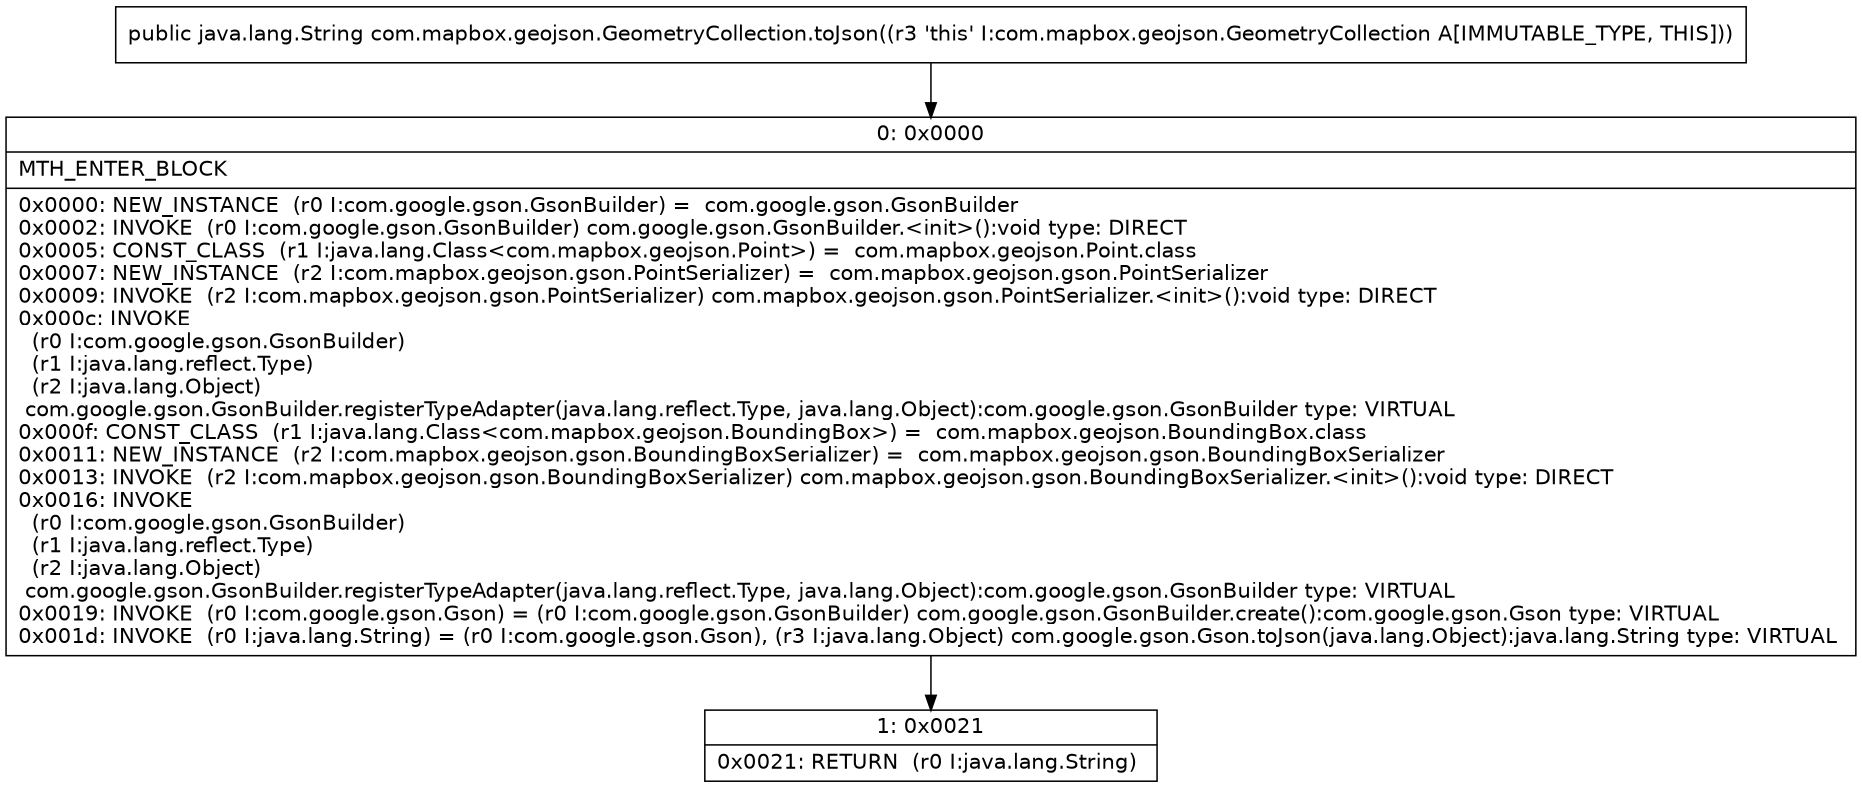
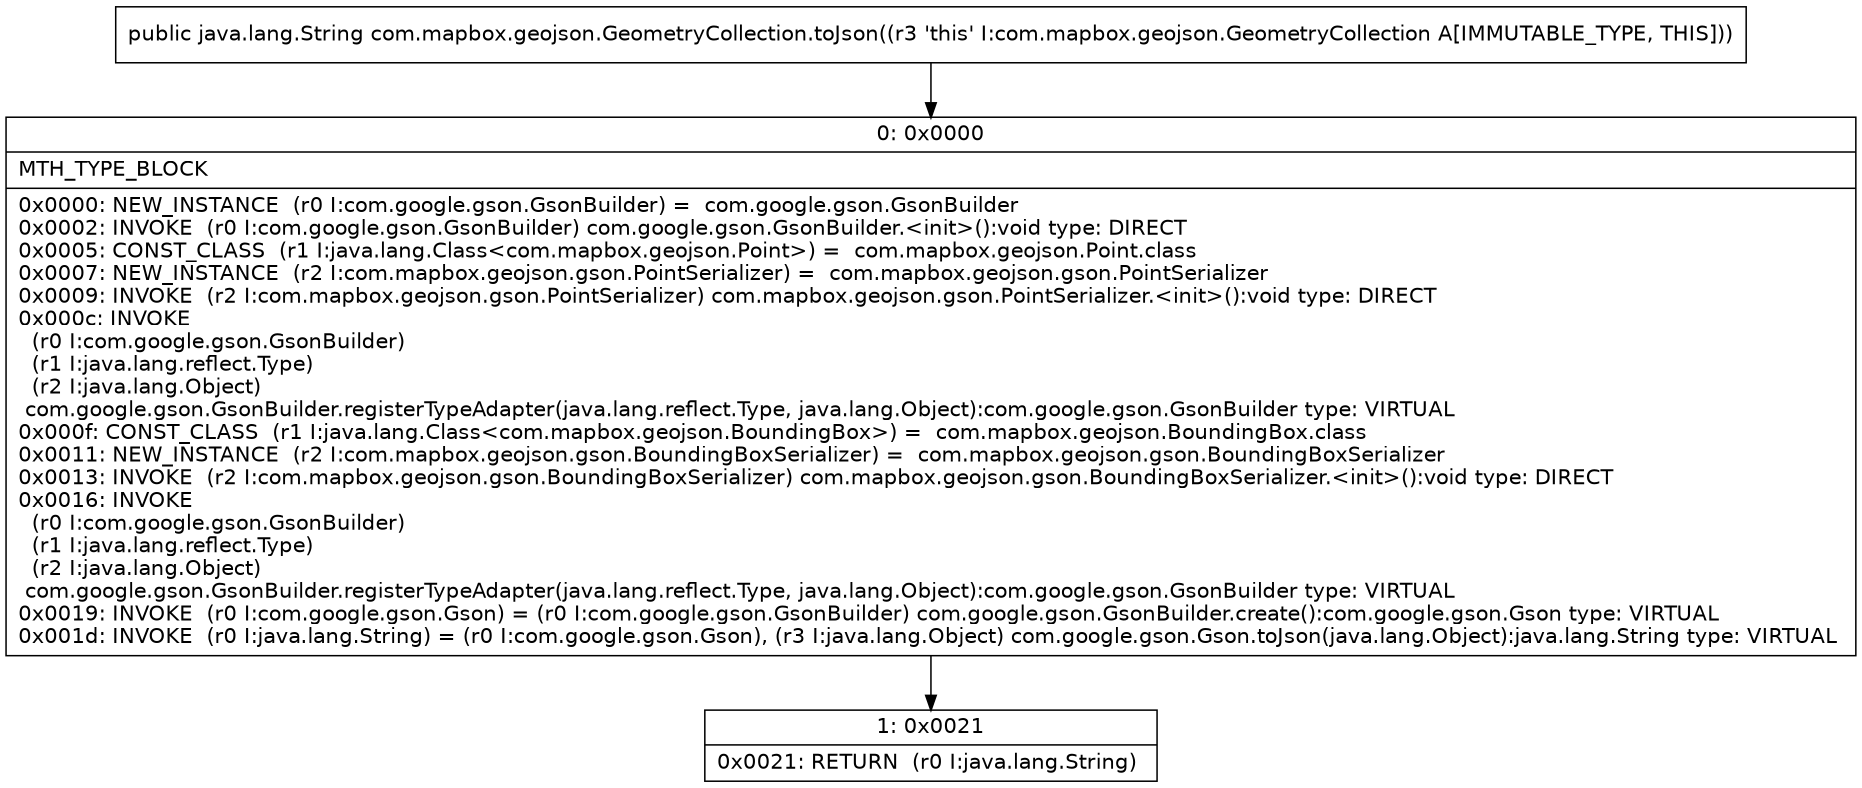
node "0: 0x0000": text "MTH_ENTER_BLOCK" -> "MTH_TYPE_BLOCK"
